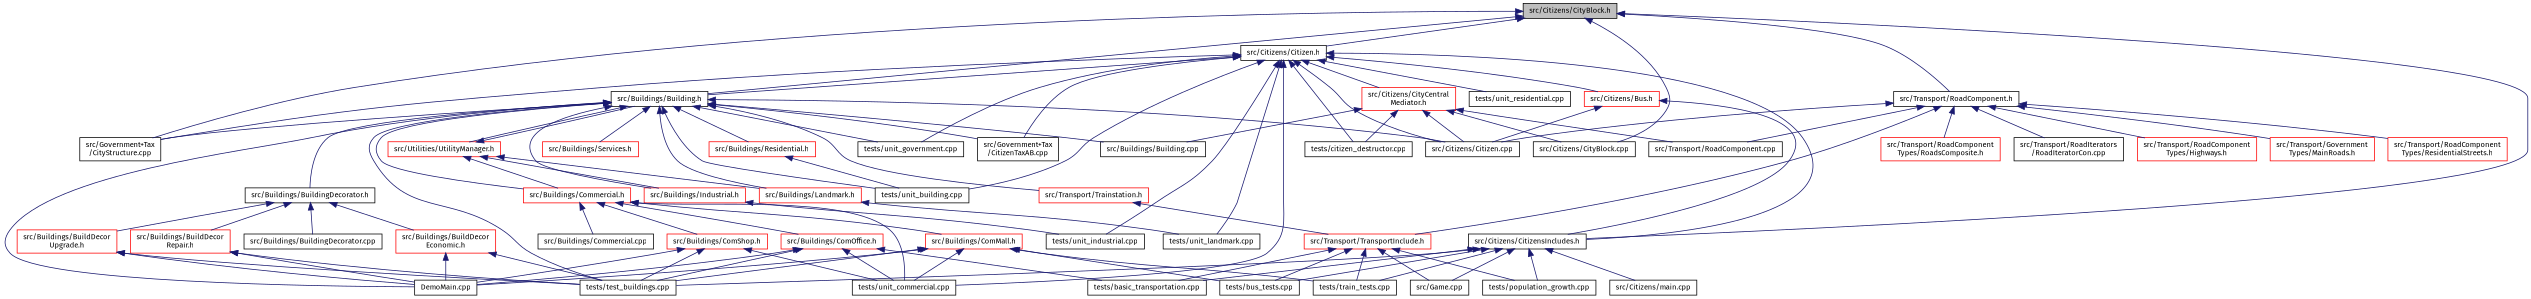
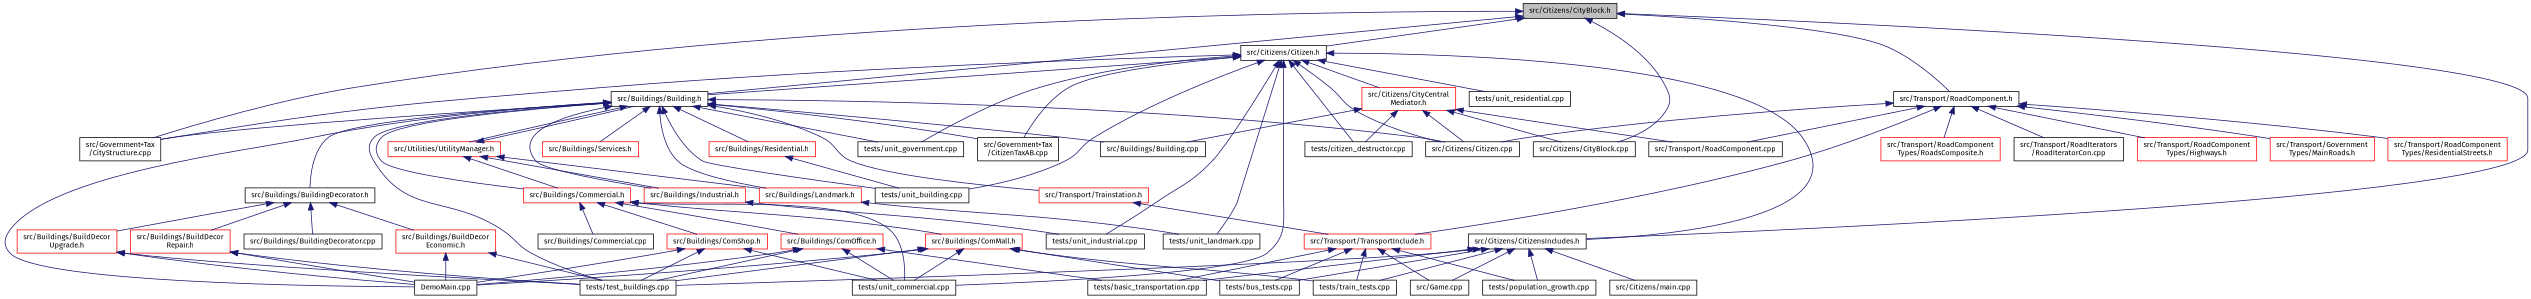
node "src/Citizens/Bus.h": removed
